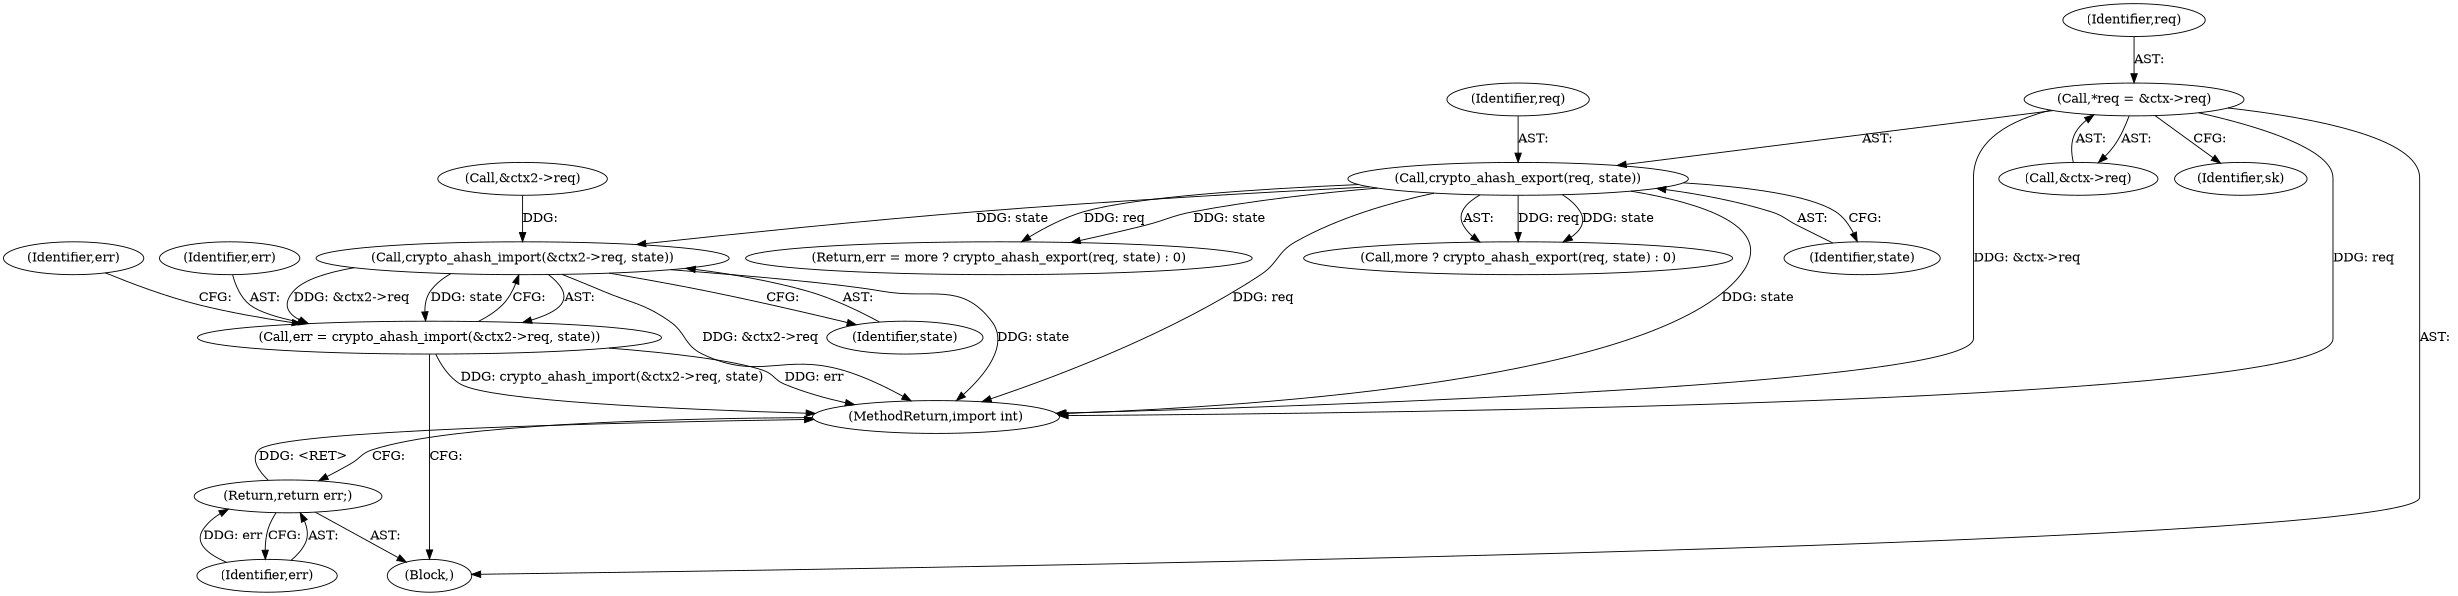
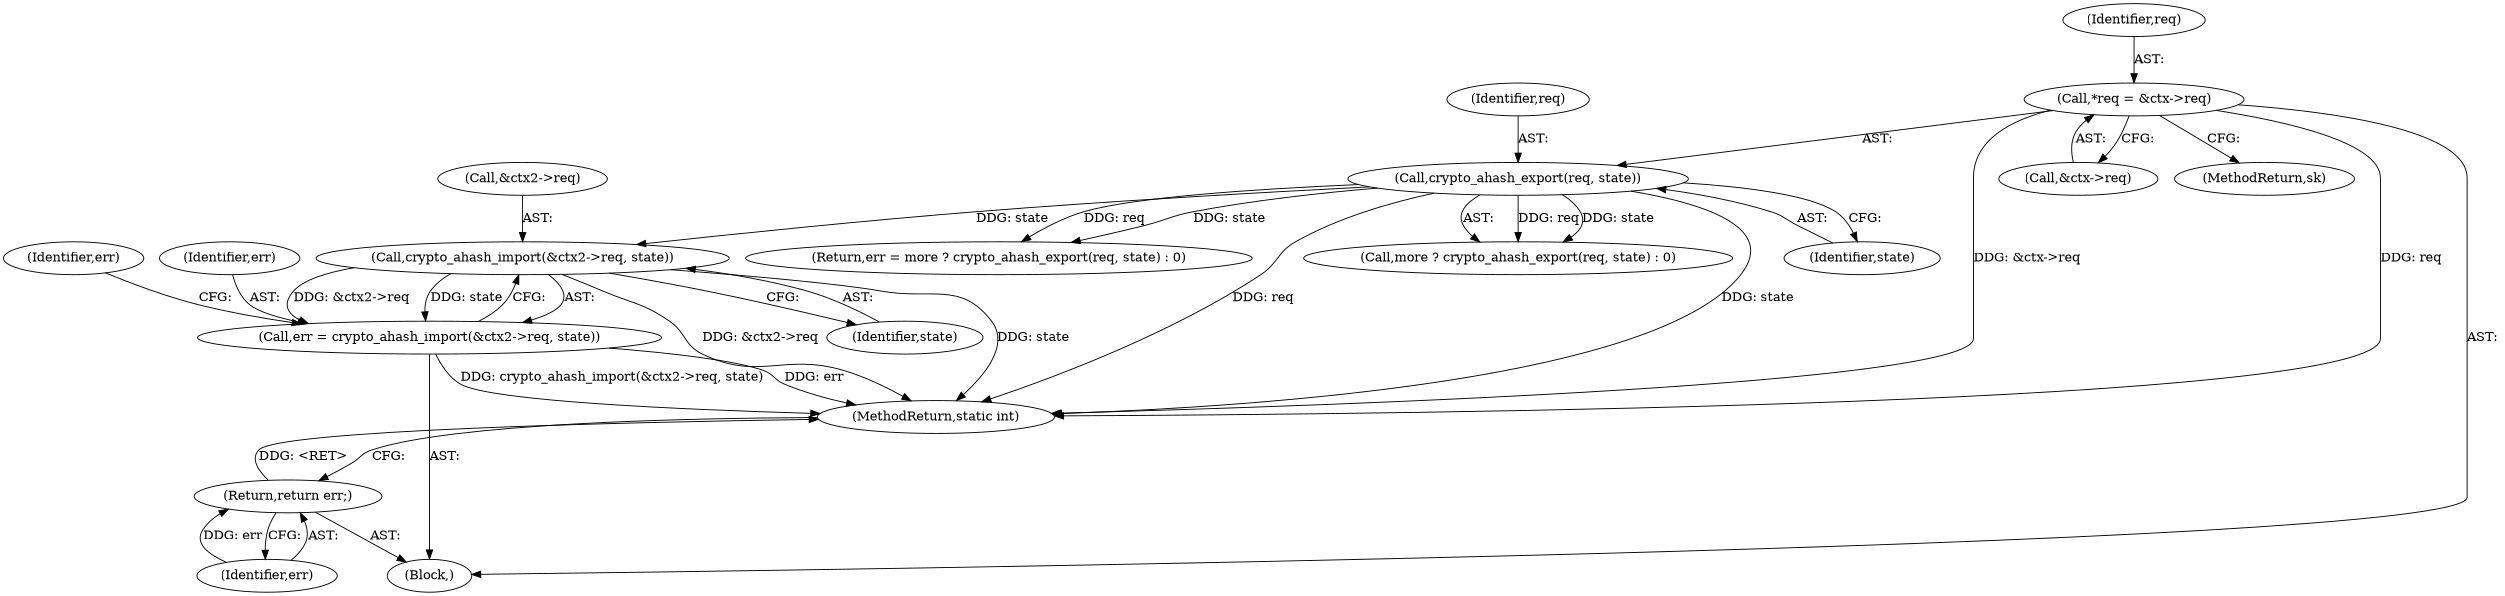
edge "(Call,*req = &ctx->req)" -> "(Call,&ctx->req)": label "AST: " -> "CFG: "
node "(Identifier,sk)": label "(Identifier,sk)" -> "(MethodReturn,sk)"
edge "(Call,&ctx2->req)" -> "(Call,crypto_ahash_import(&ctx2->req, state))": label "DDG: " -> "AST: "
node "(MethodReturn,import int)": label "(MethodReturn,import int)" -> "(MethodReturn,static int)"
edge "(Call,err = crypto_ahash_import(&ctx2->req, state))" -> "(Block,)": label "CFG: " -> "AST: "
